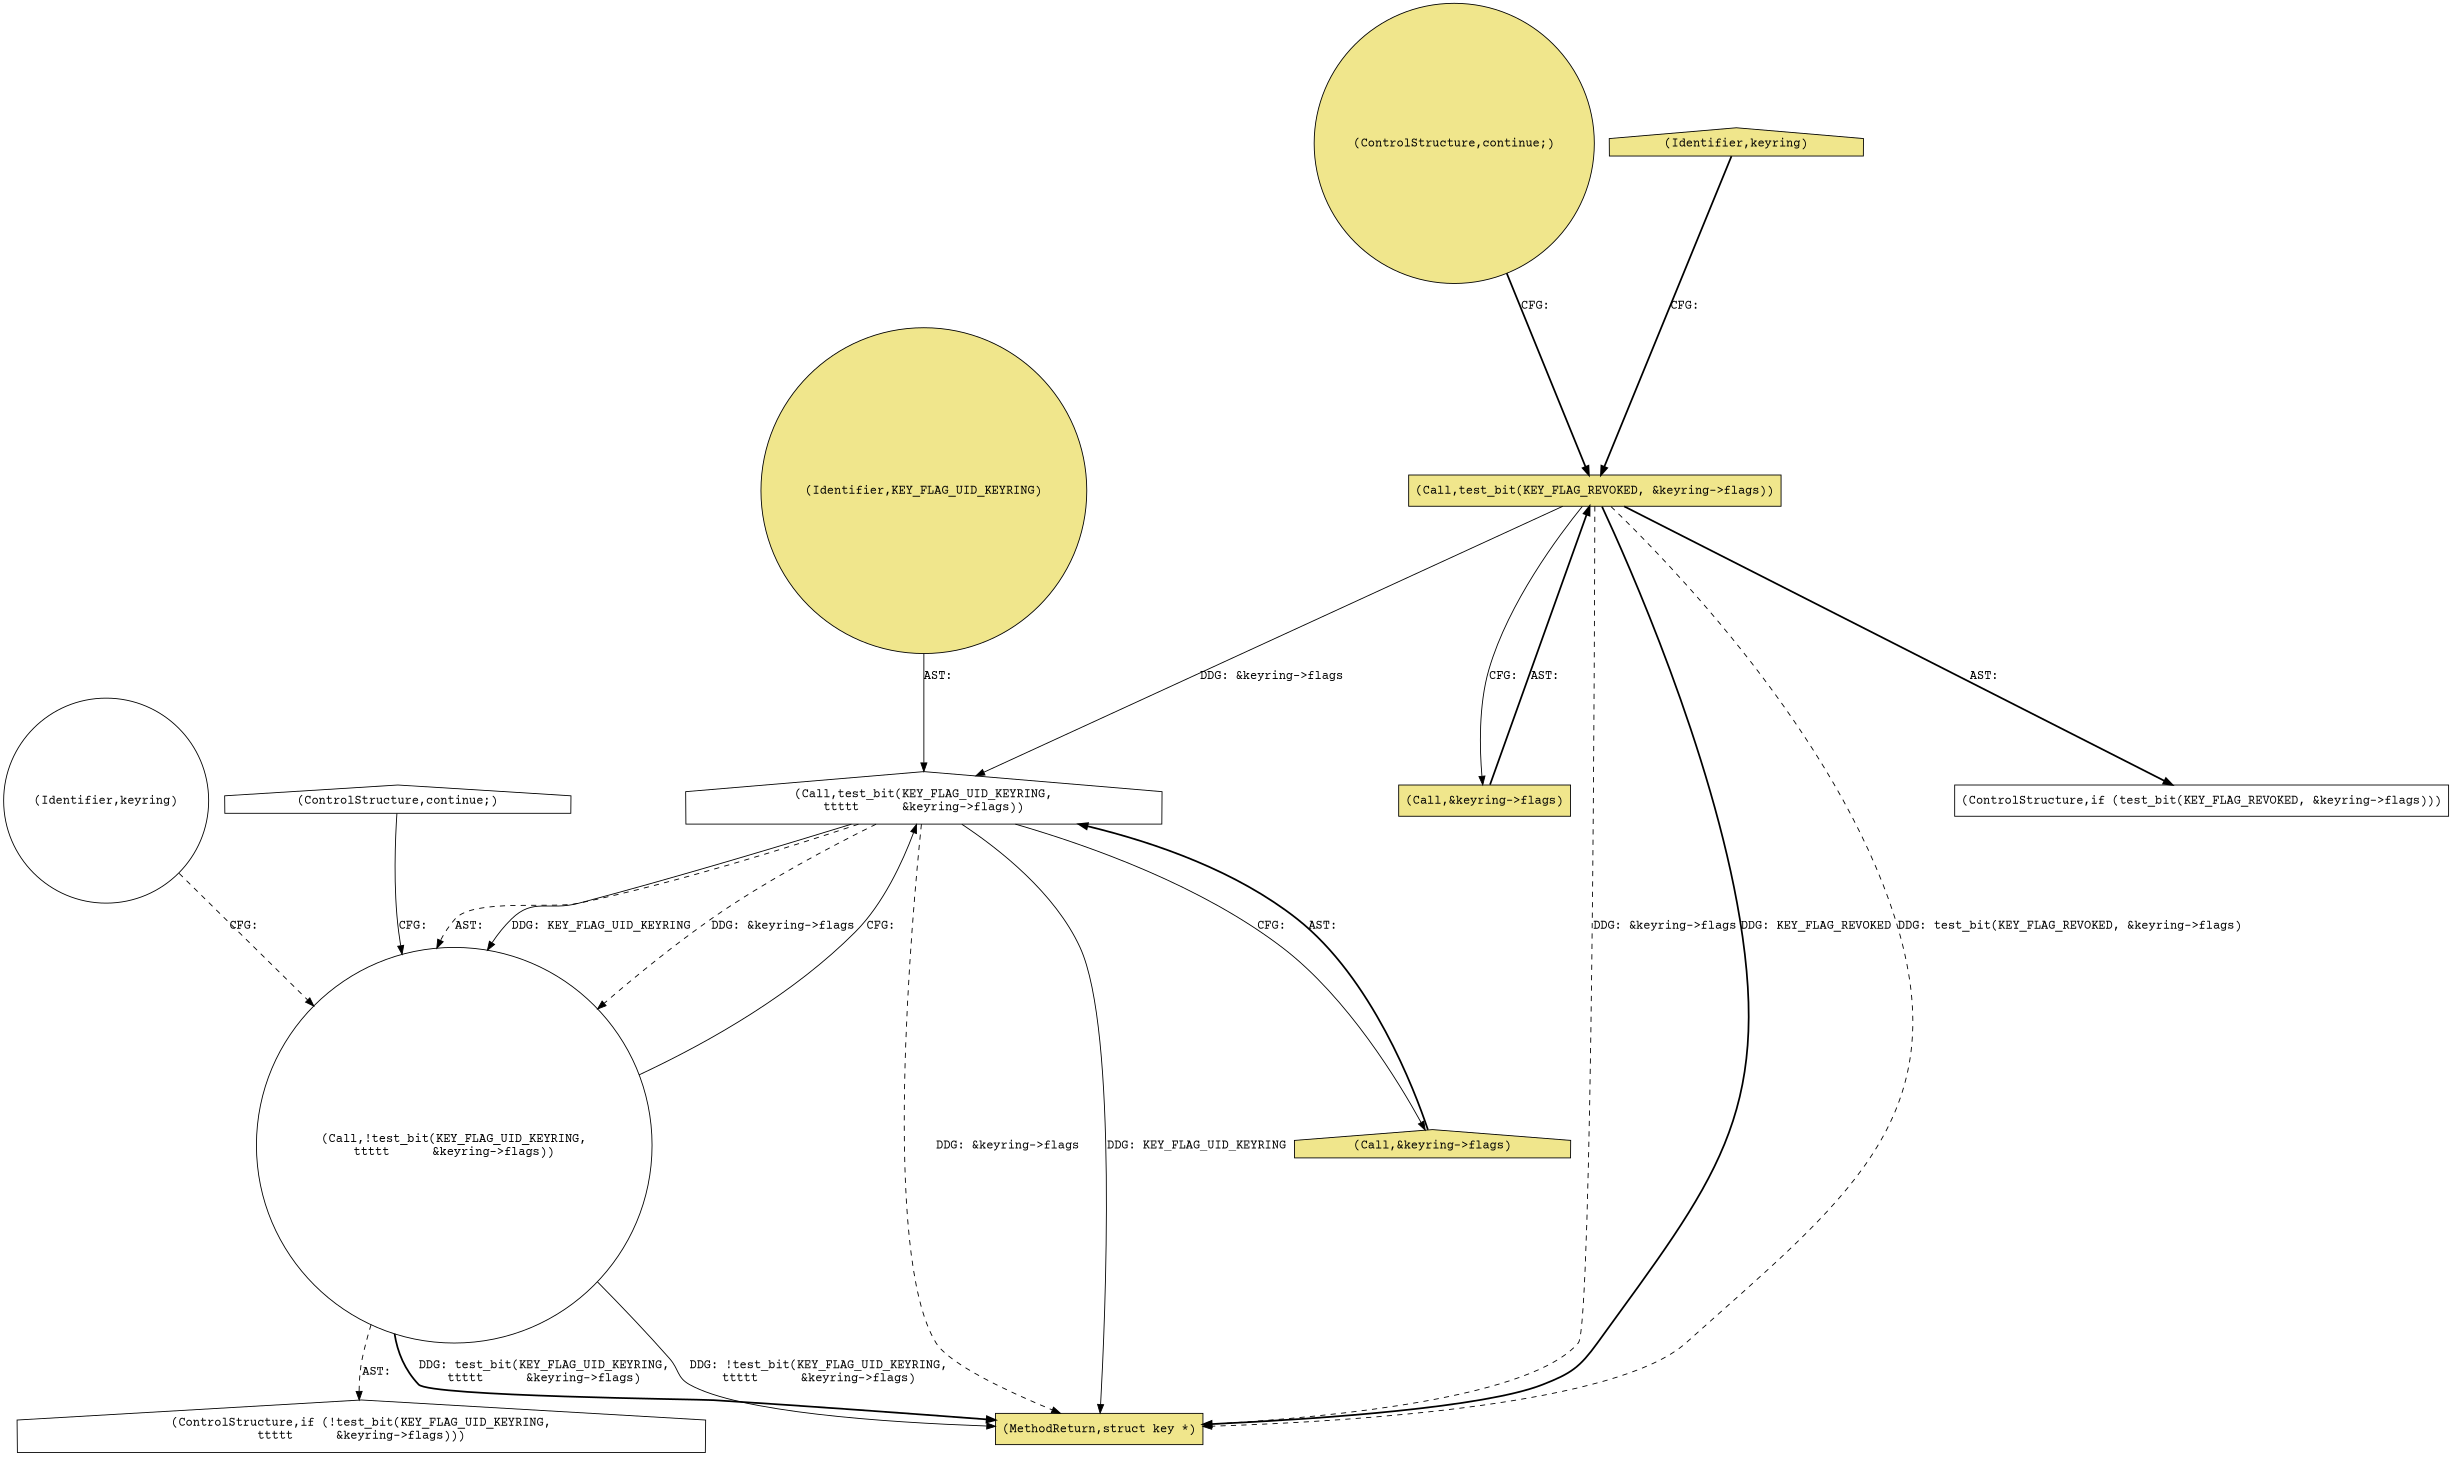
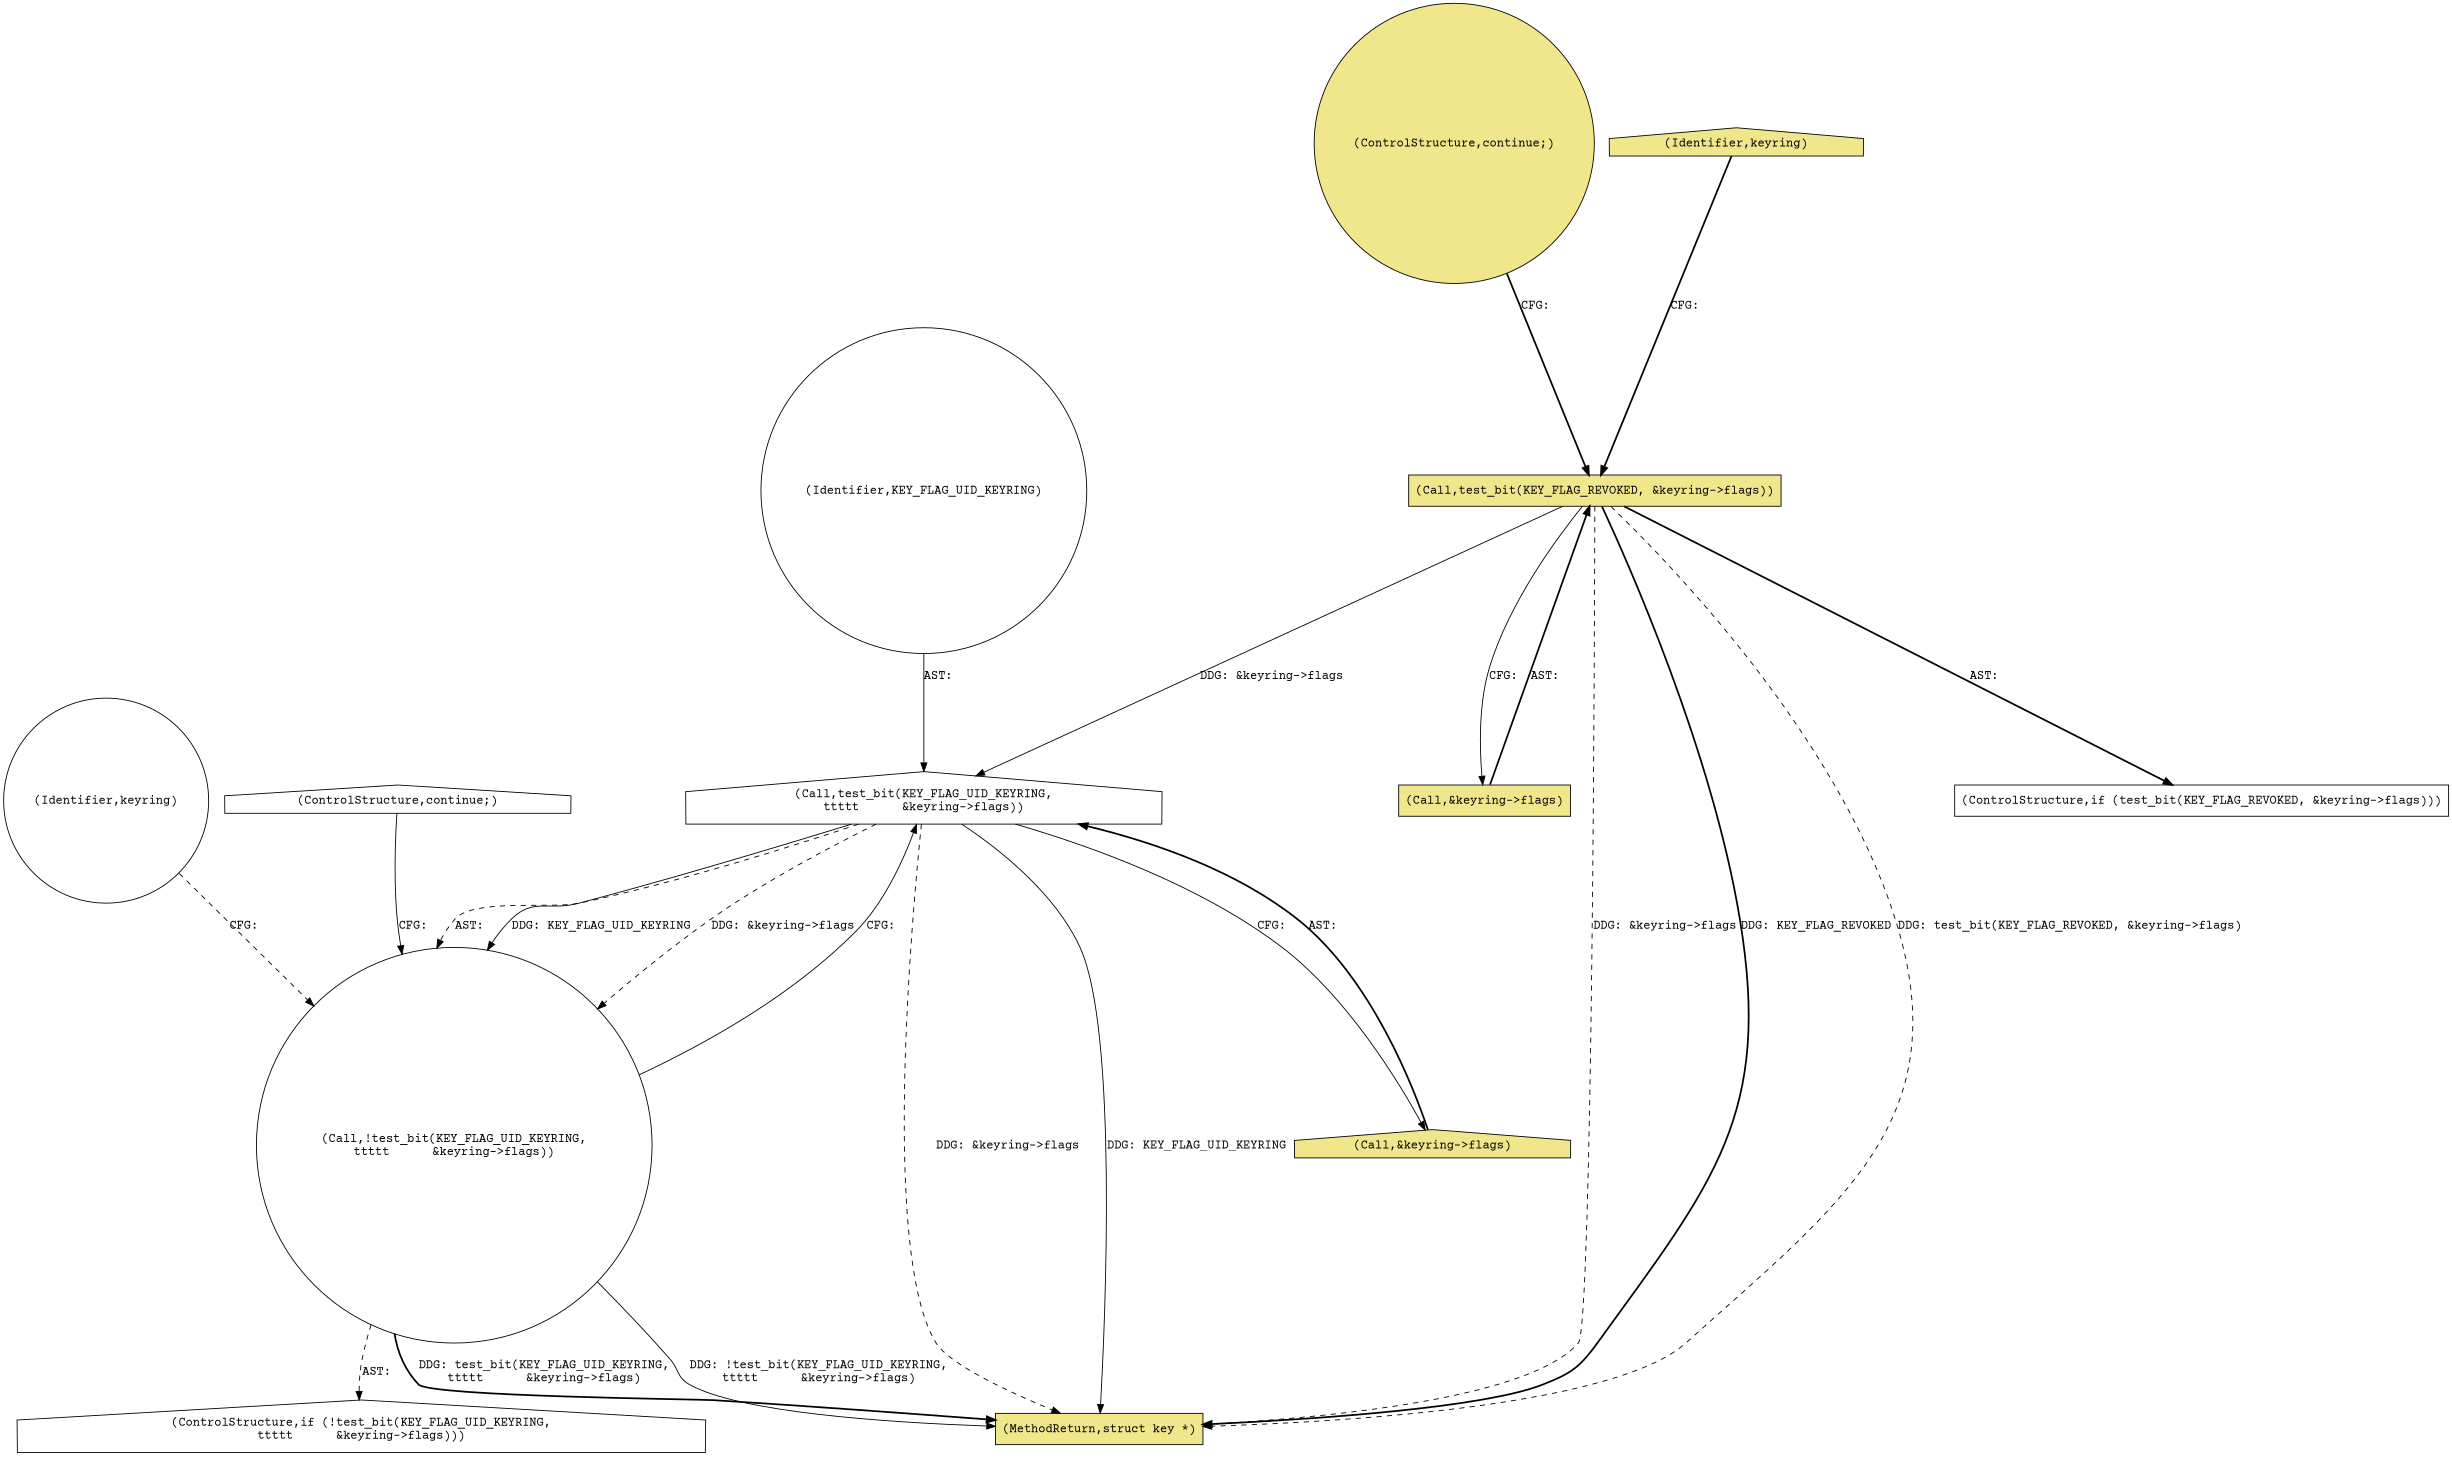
node "(Identifier,KEY_FLAG_UID_KEYRING)": fillcolor khaki -> white
